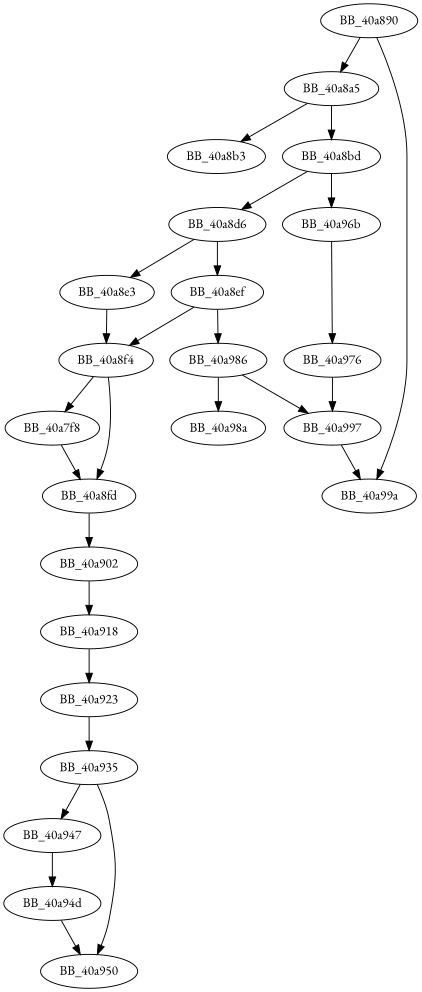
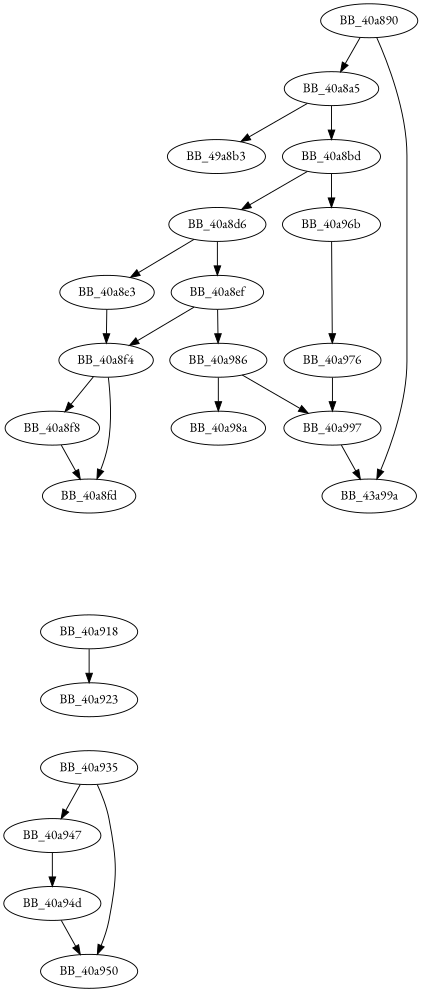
node "BB_40a8b3": label "BB_40a8b3" -> "BB_49a8b3"
node "BB_40a7f8": label "BB_40a7f8" -> "BB_40a8f8"
node "BB_40a99a": label "BB_40a99a" -> "BB_43a99a"
node "BB_40a902": removed
edge "BB_40a923" -> "BB_40a935": removed
